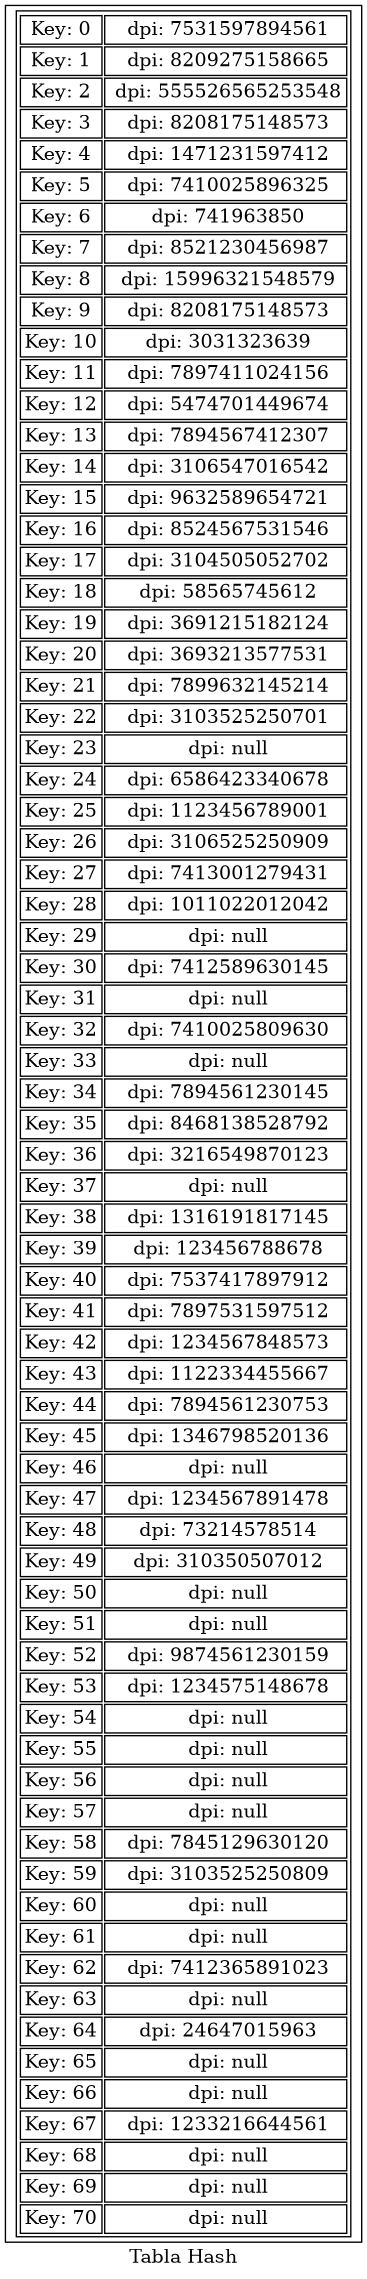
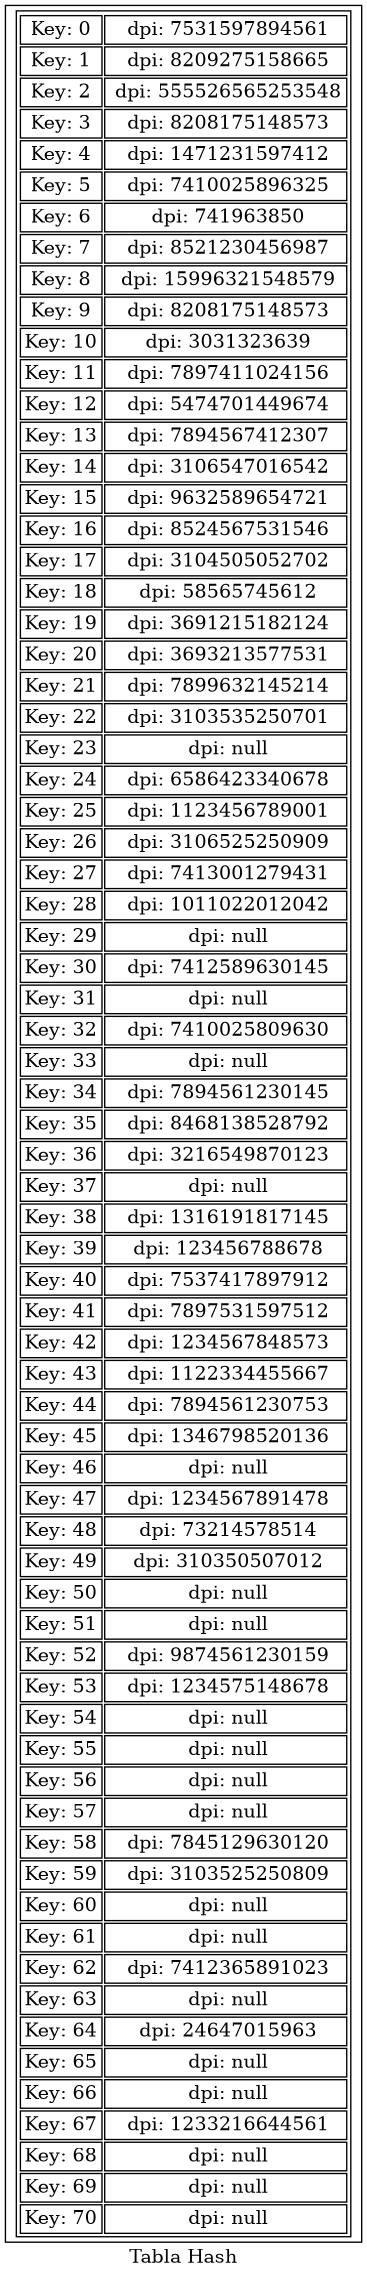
node "Key: 0": text "dpi: 3103525250701" -> "dpi: 3103535250701"
